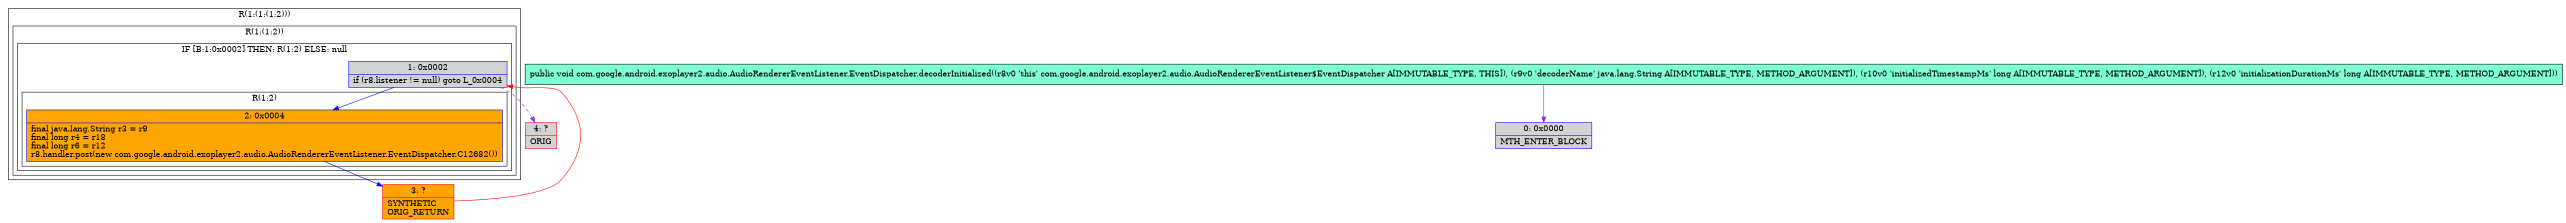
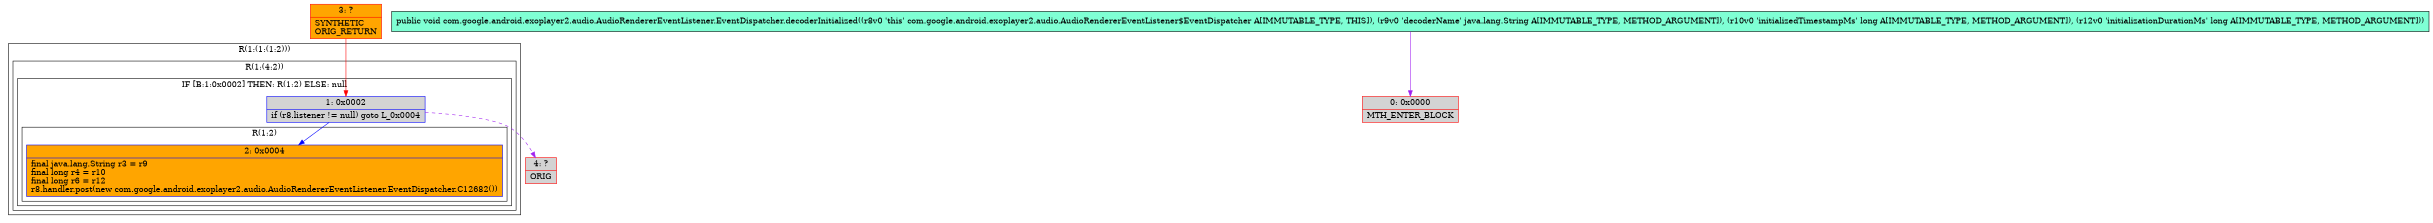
cluster "R(1:(1:2))": label "R(1:(1:2))" -> "R(1:(4:2))"
node "0: 0x0000": color blue -> red
node "2: 0x0004": text "final long r4 = r18" -> "final long r4 = r10"
edge "2: 0x0004" -> "3: ?": removed
